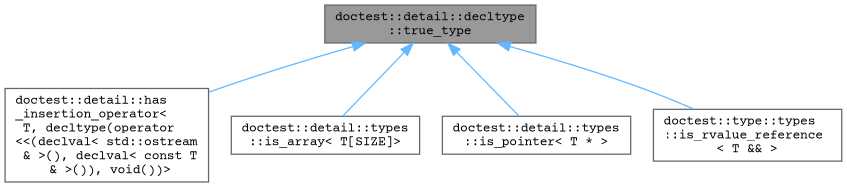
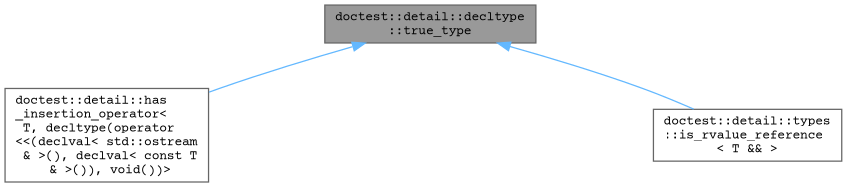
node "doctest::detail::types ::is_array< T[SIZE]>": removed
node "doctest::detail::types ::is_pointer< T * >": removed
node "doctest::type::types ::is_rvalue_reference < T && >": label "doctest::type::types ::is_rvalue_reference < T && >" -> "doctest::detail::types ::is_rvalue_reference < T && >"
